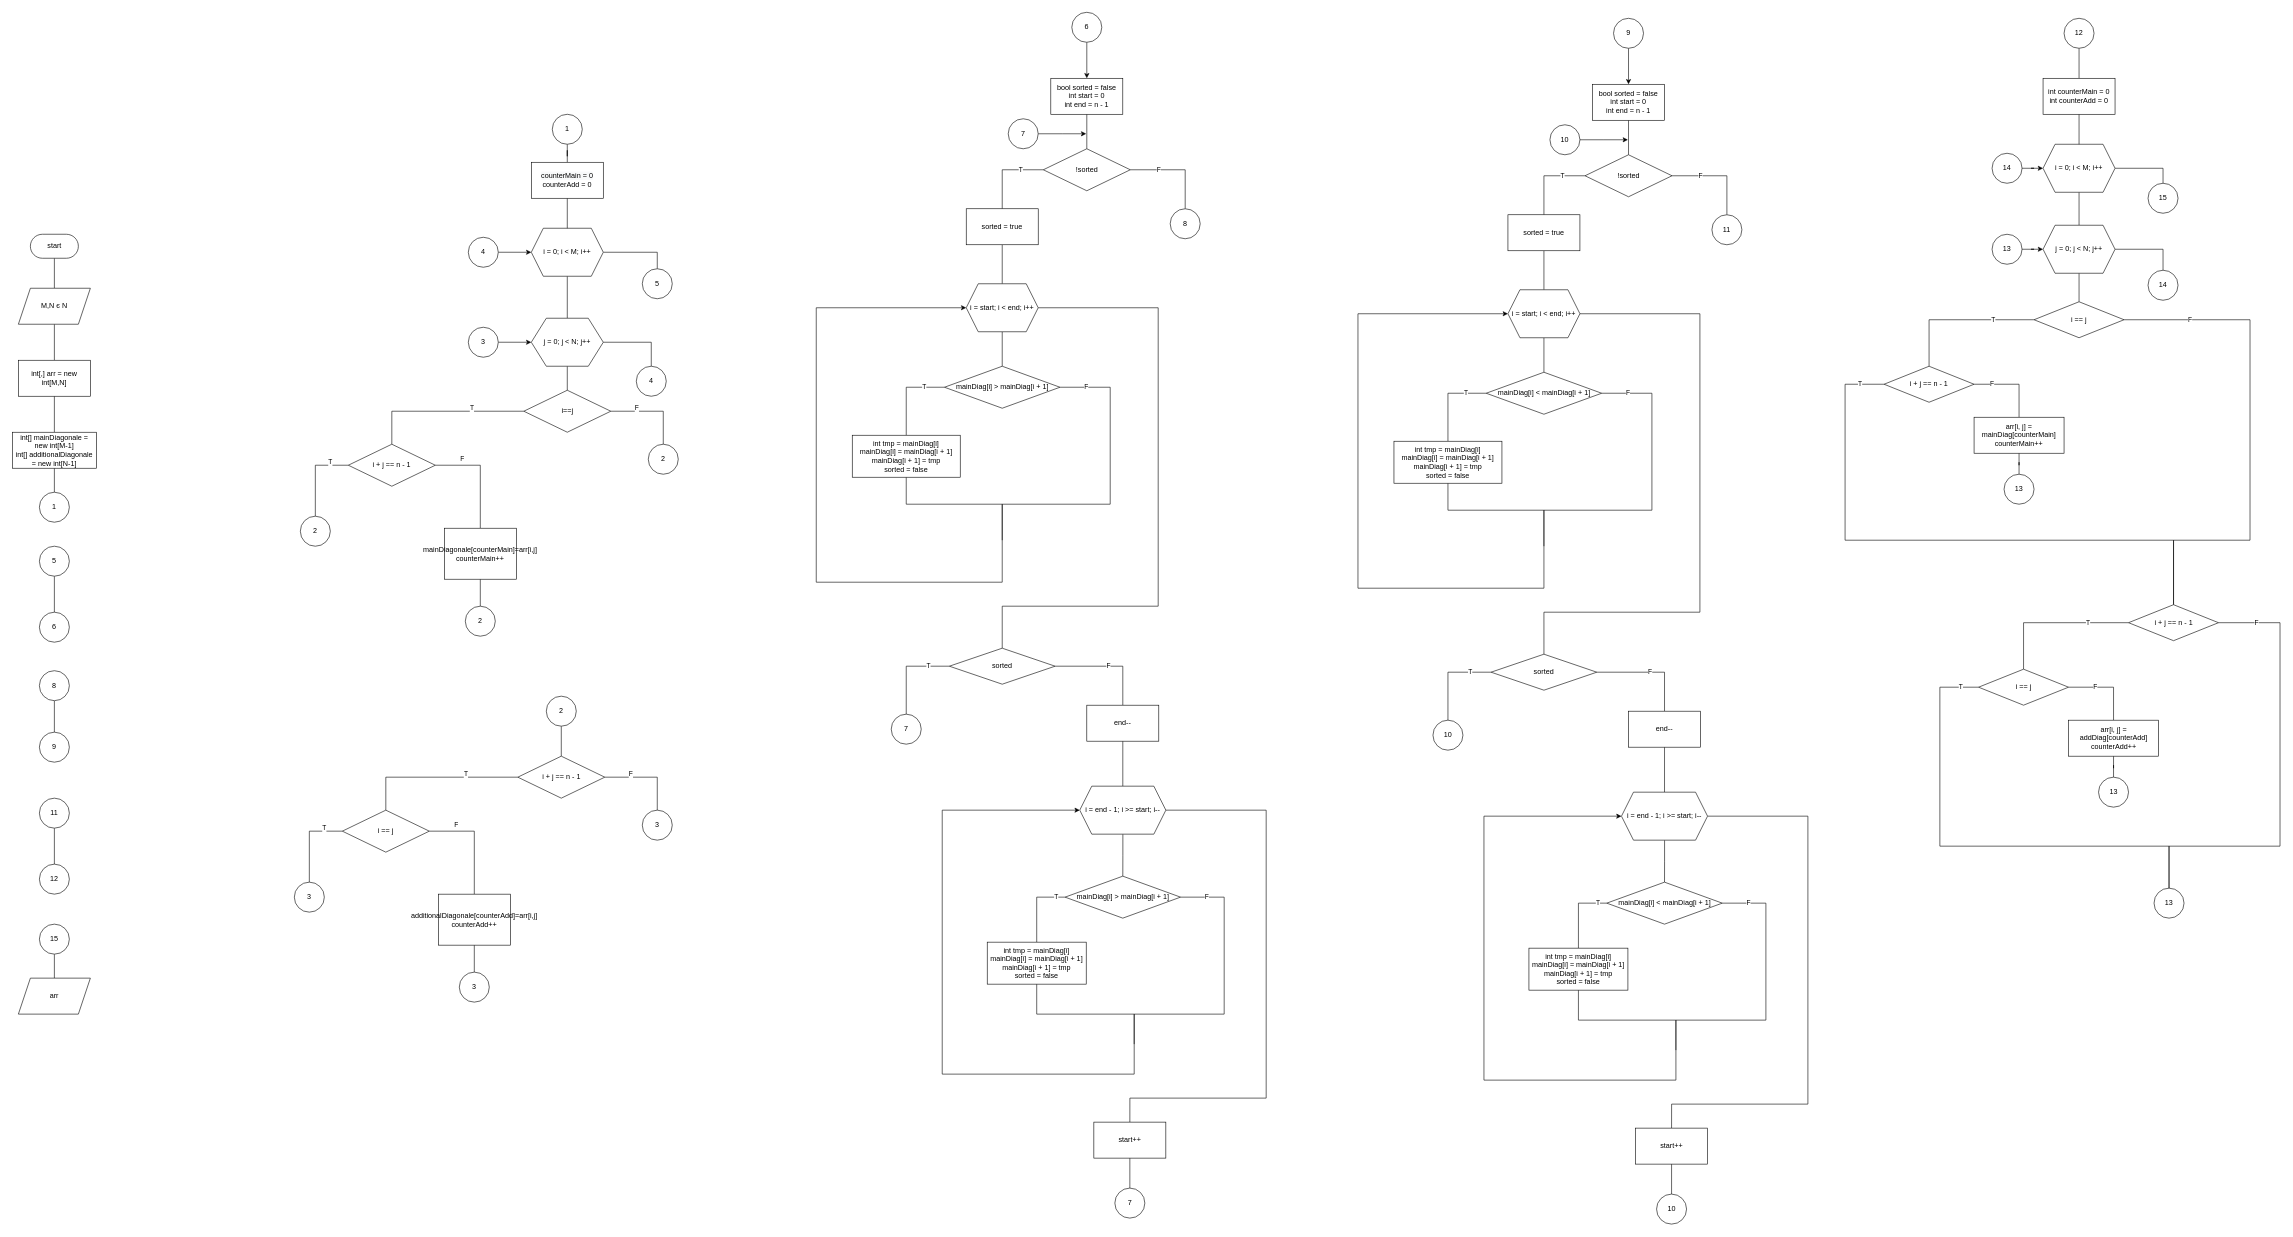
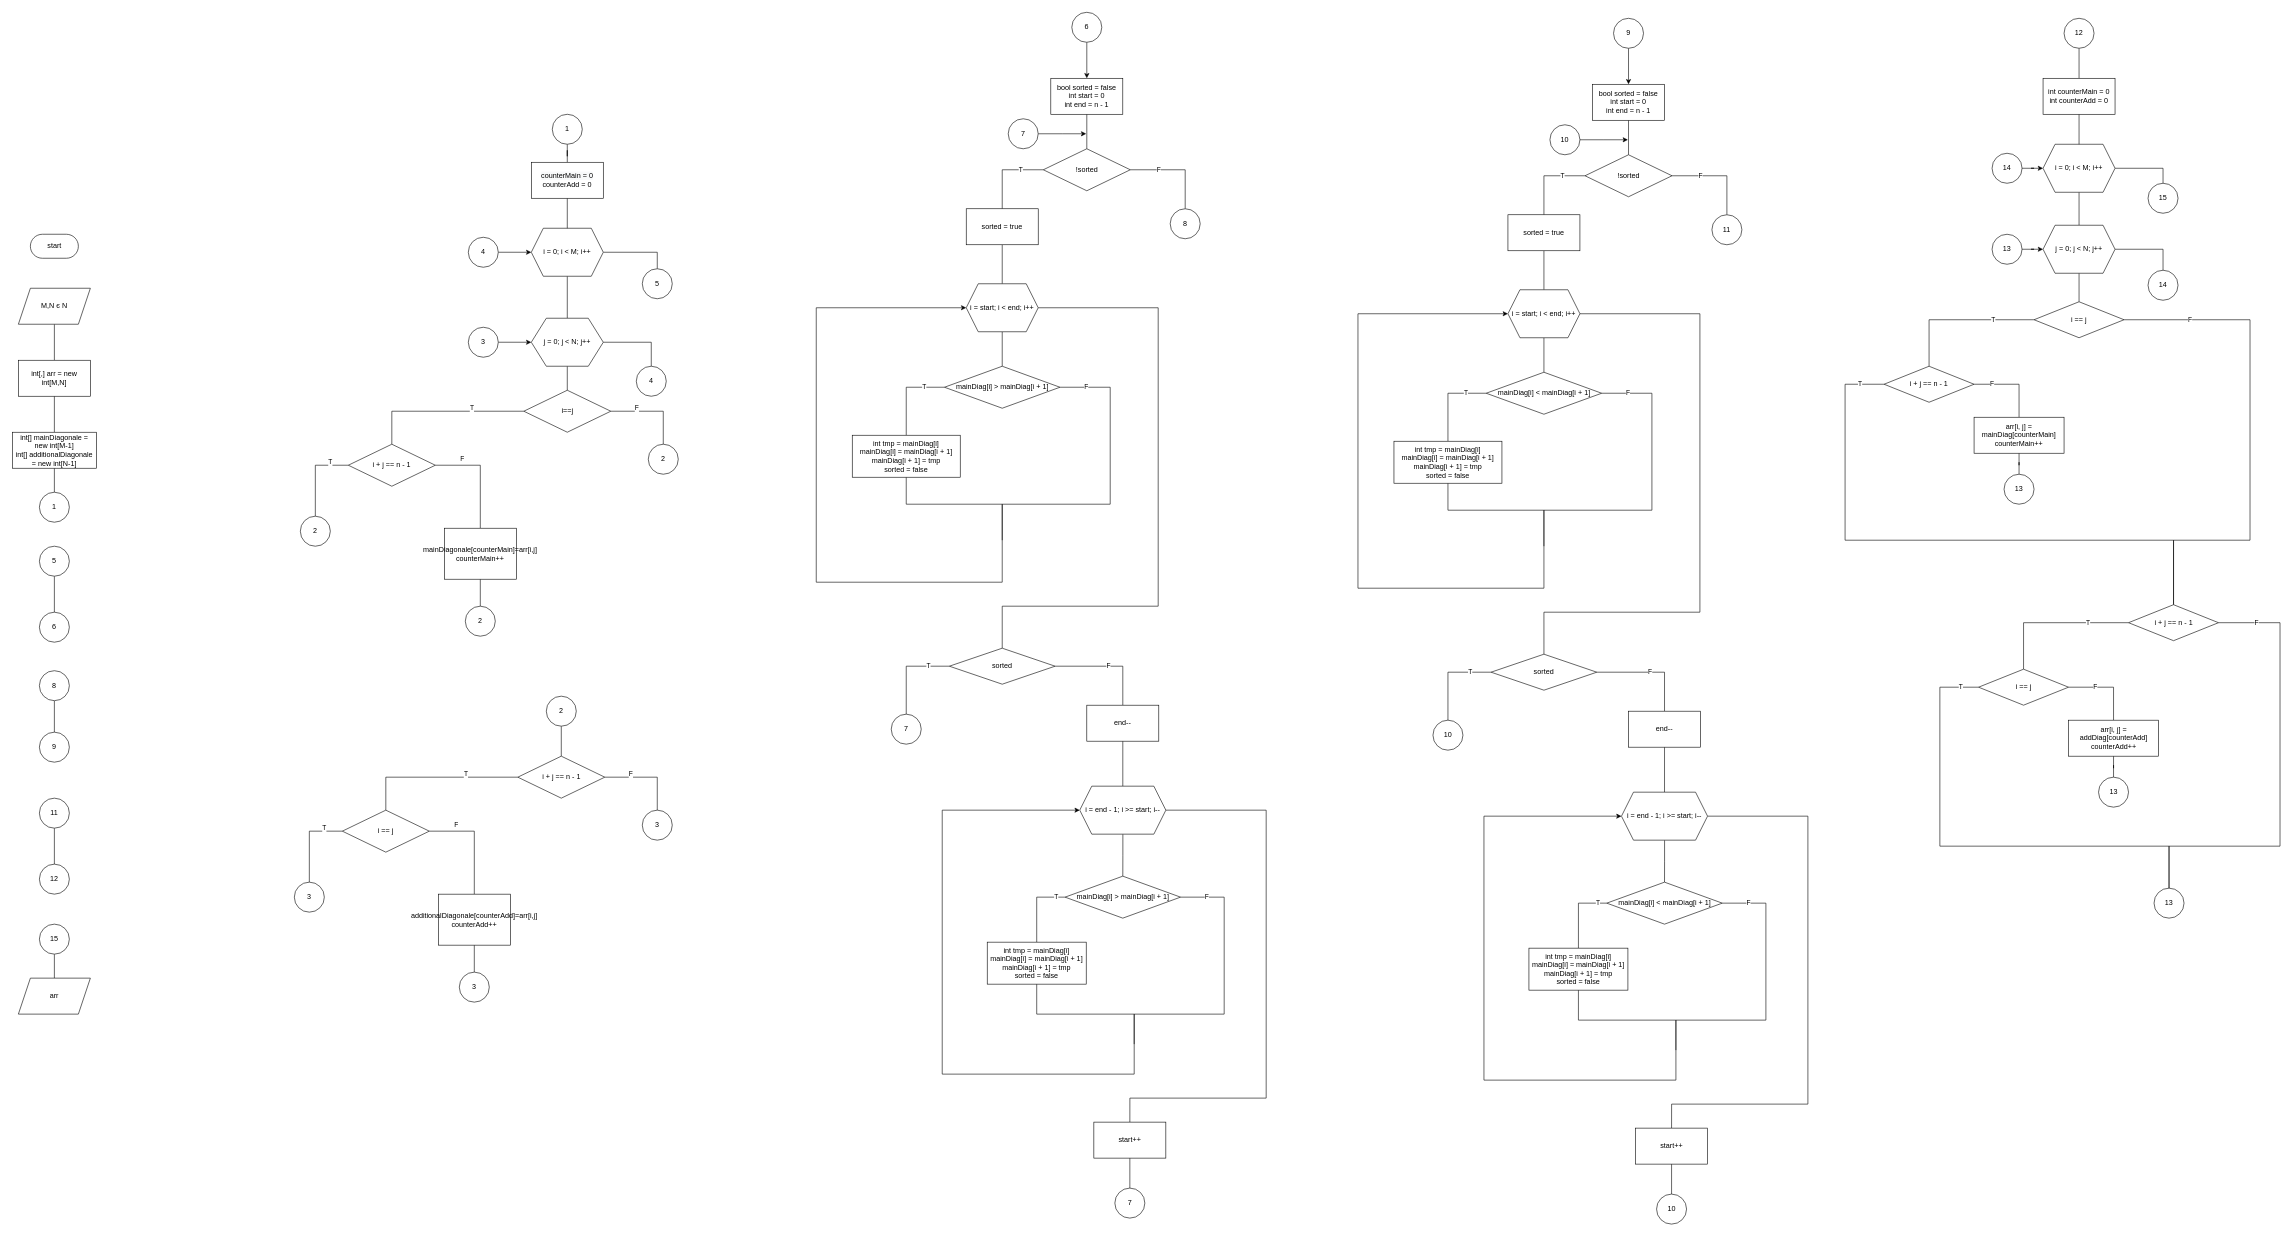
edge "start" -- "M,N є N": removed
